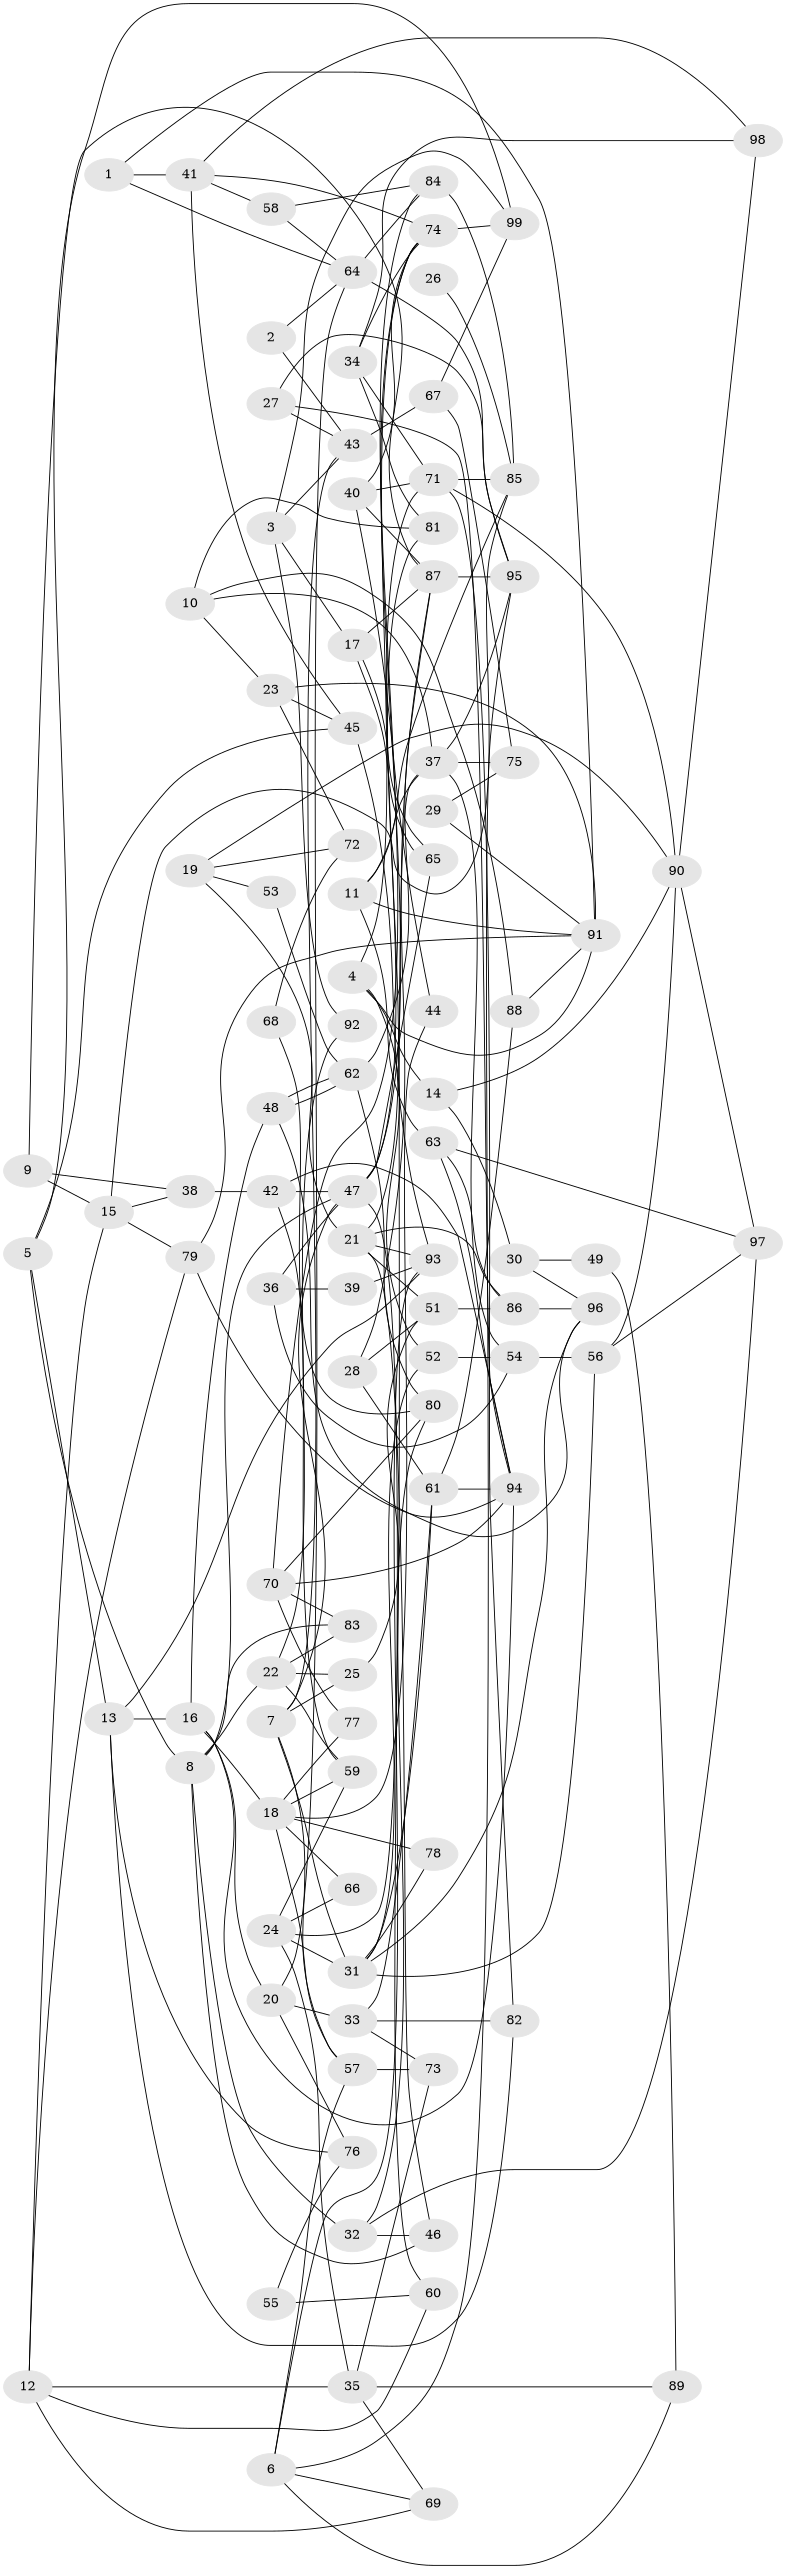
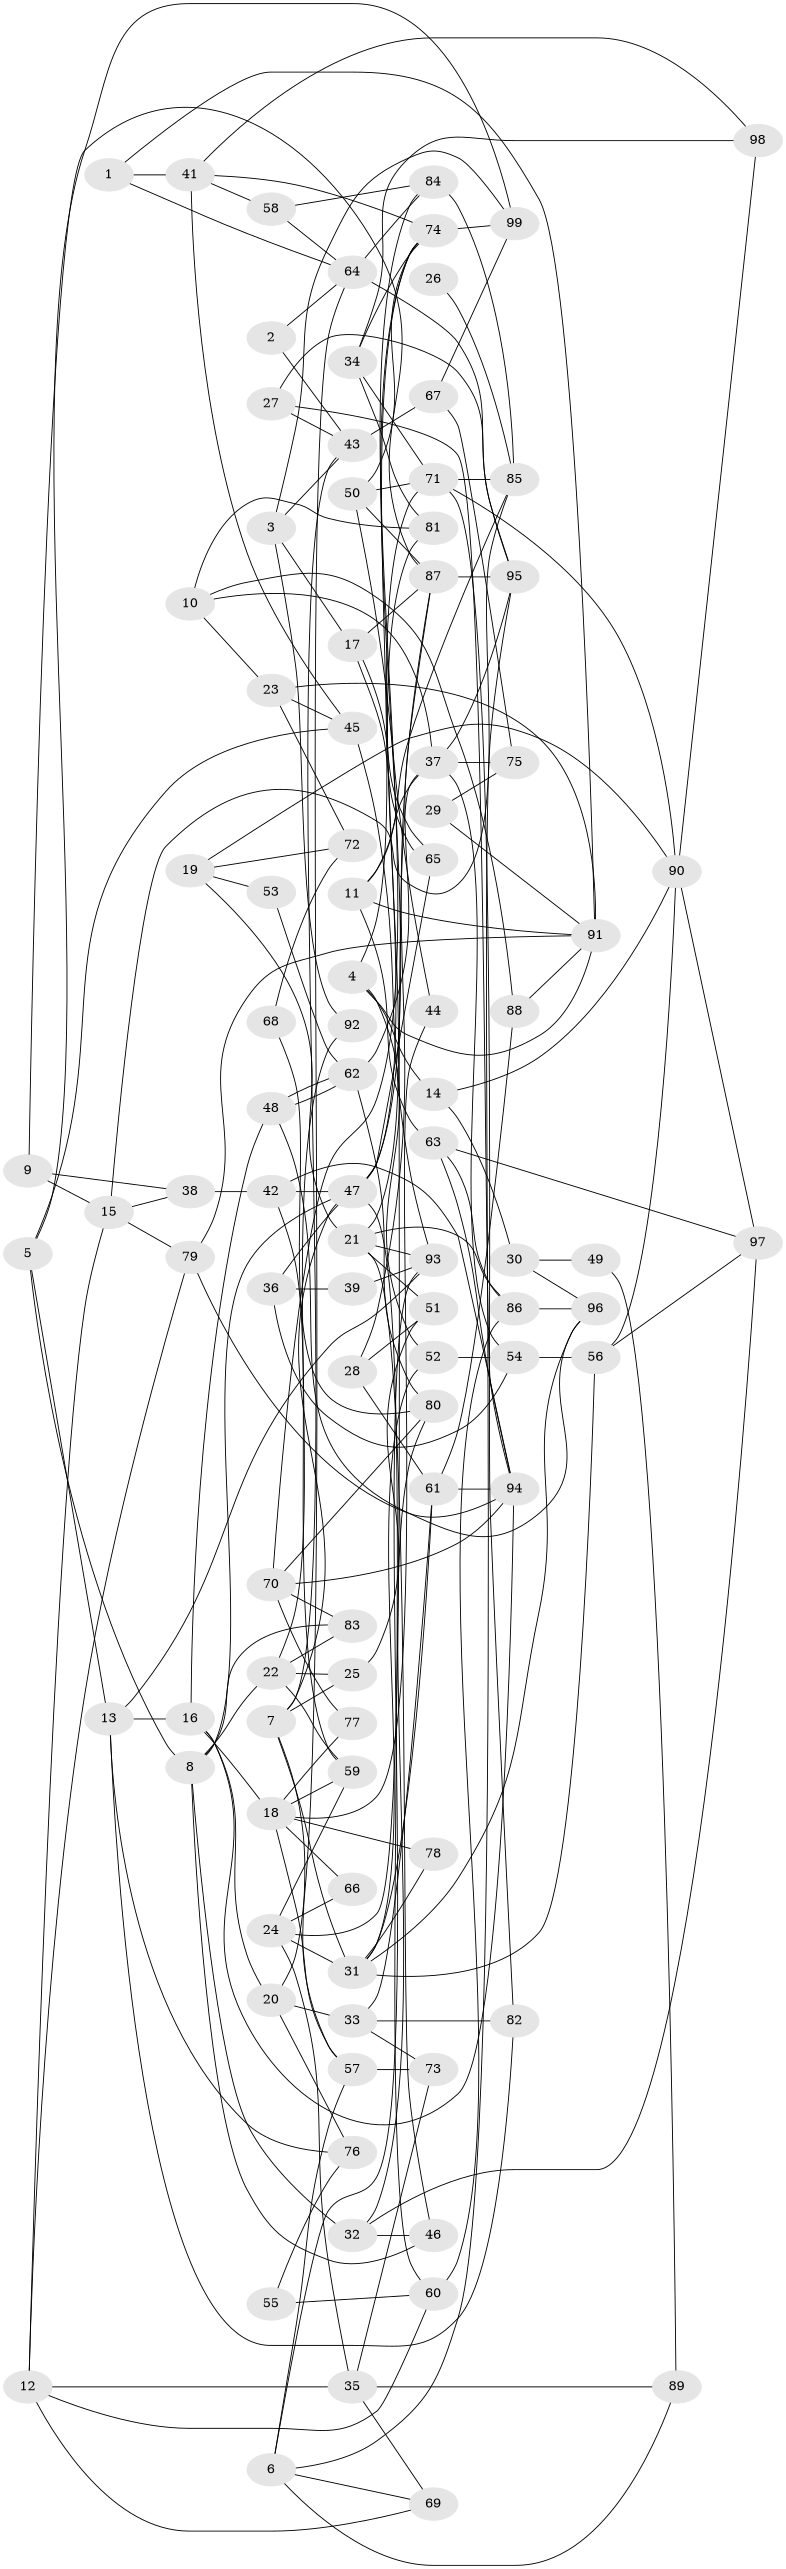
node "40": label "40" -> "50"
edge "51" -- "86": now "60" -- "86"
